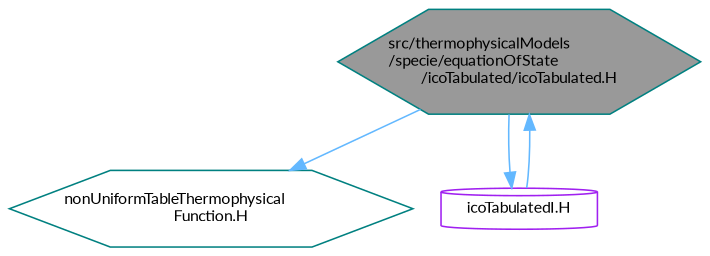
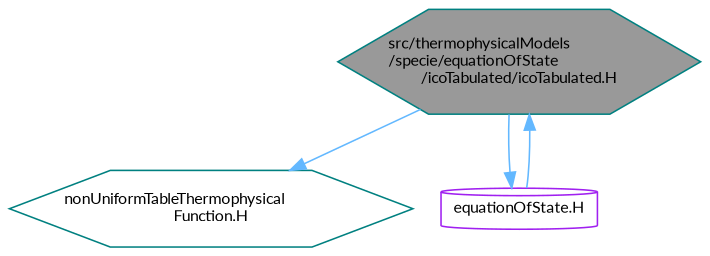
node "icoTabulatedI.H": label "icoTabulatedI.H" -> "equationOfState.H"
